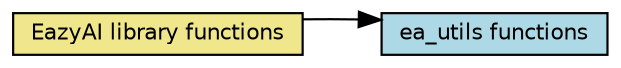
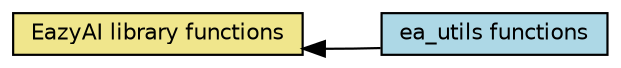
edge "EazyAI library functions" -> "ea_utils functions": reversed
